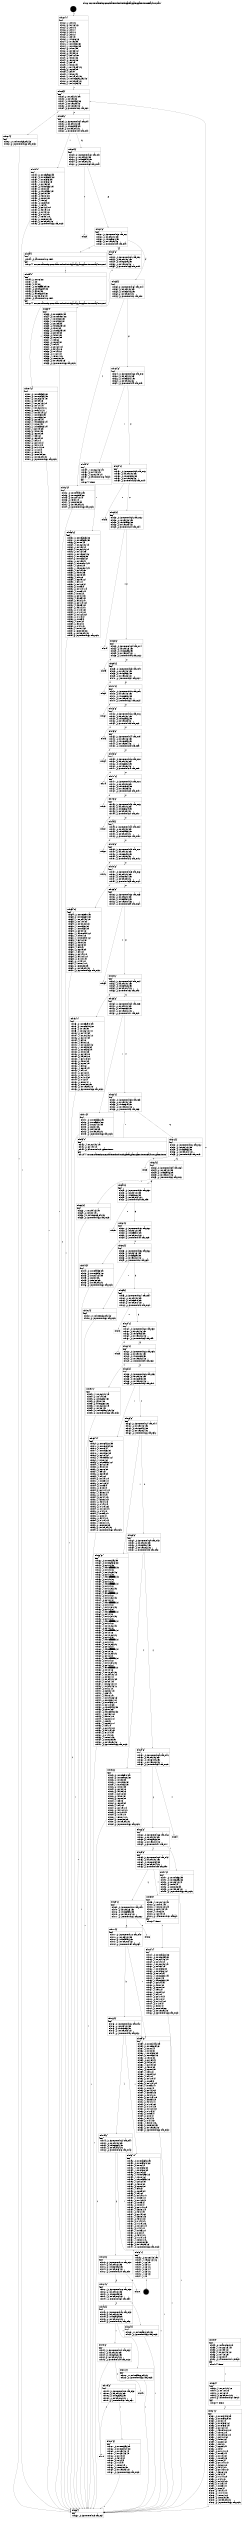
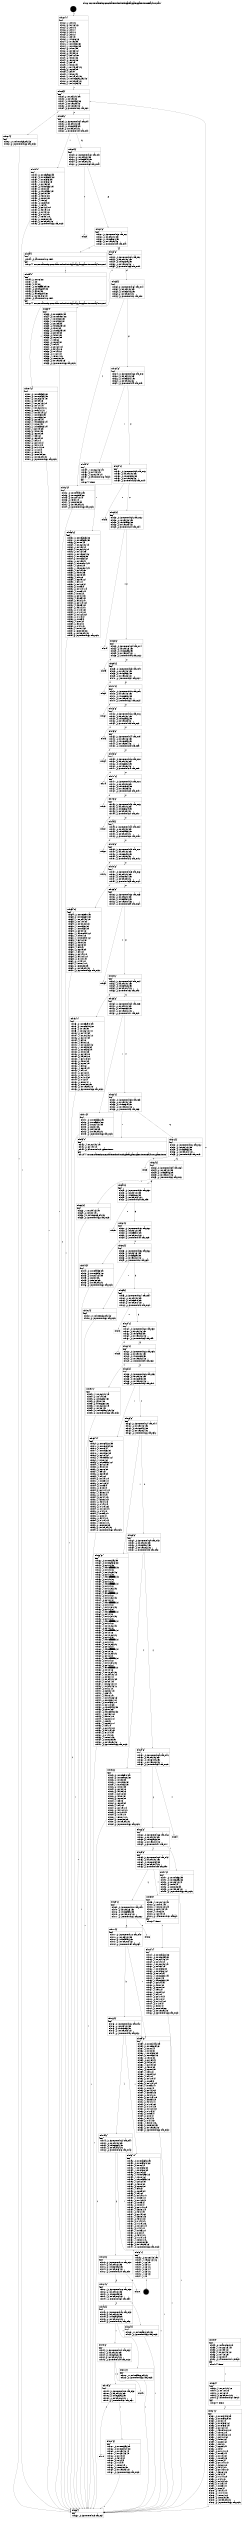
edge "0x401327 [28]" -> "0x40135f [28]": now "0x401343 [28]" -> "0x40135f [28]"
edge "0x401f43 [12]" -> "0x401557 [28]": reversed
edge "0x4017bf [28]" -> "0x4017f7": now "0x4017bf [28]" -> "0x4017db [28]"
